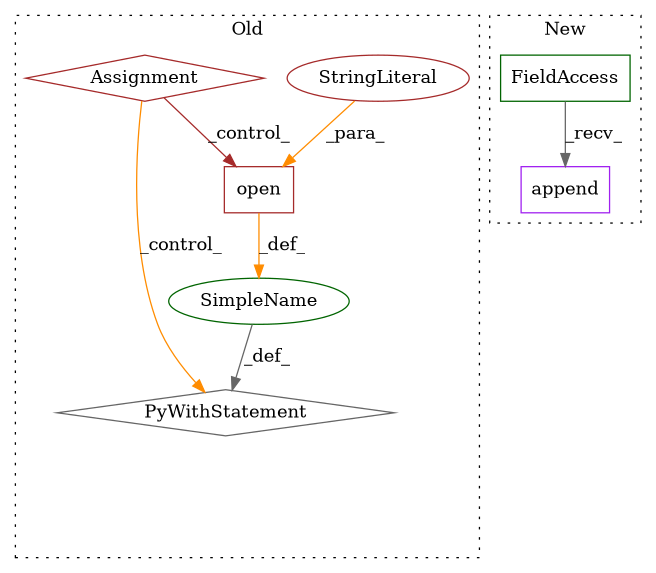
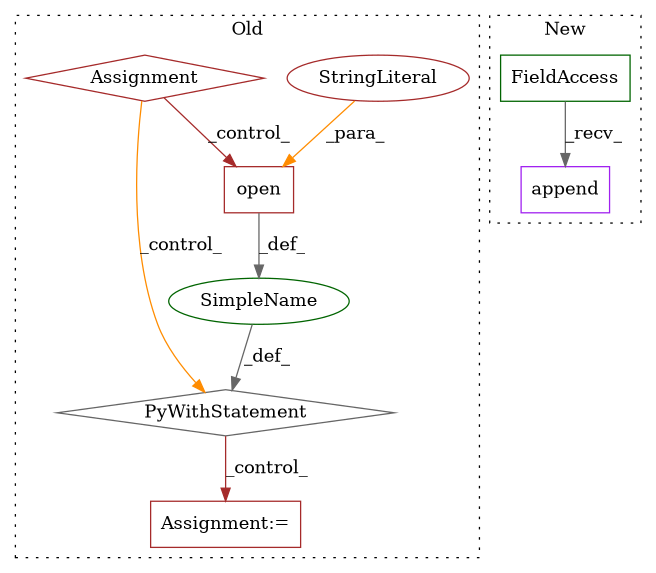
edge "open" -> "SimpleName": color darkorange -> gray40
node "Assignment:=": added
